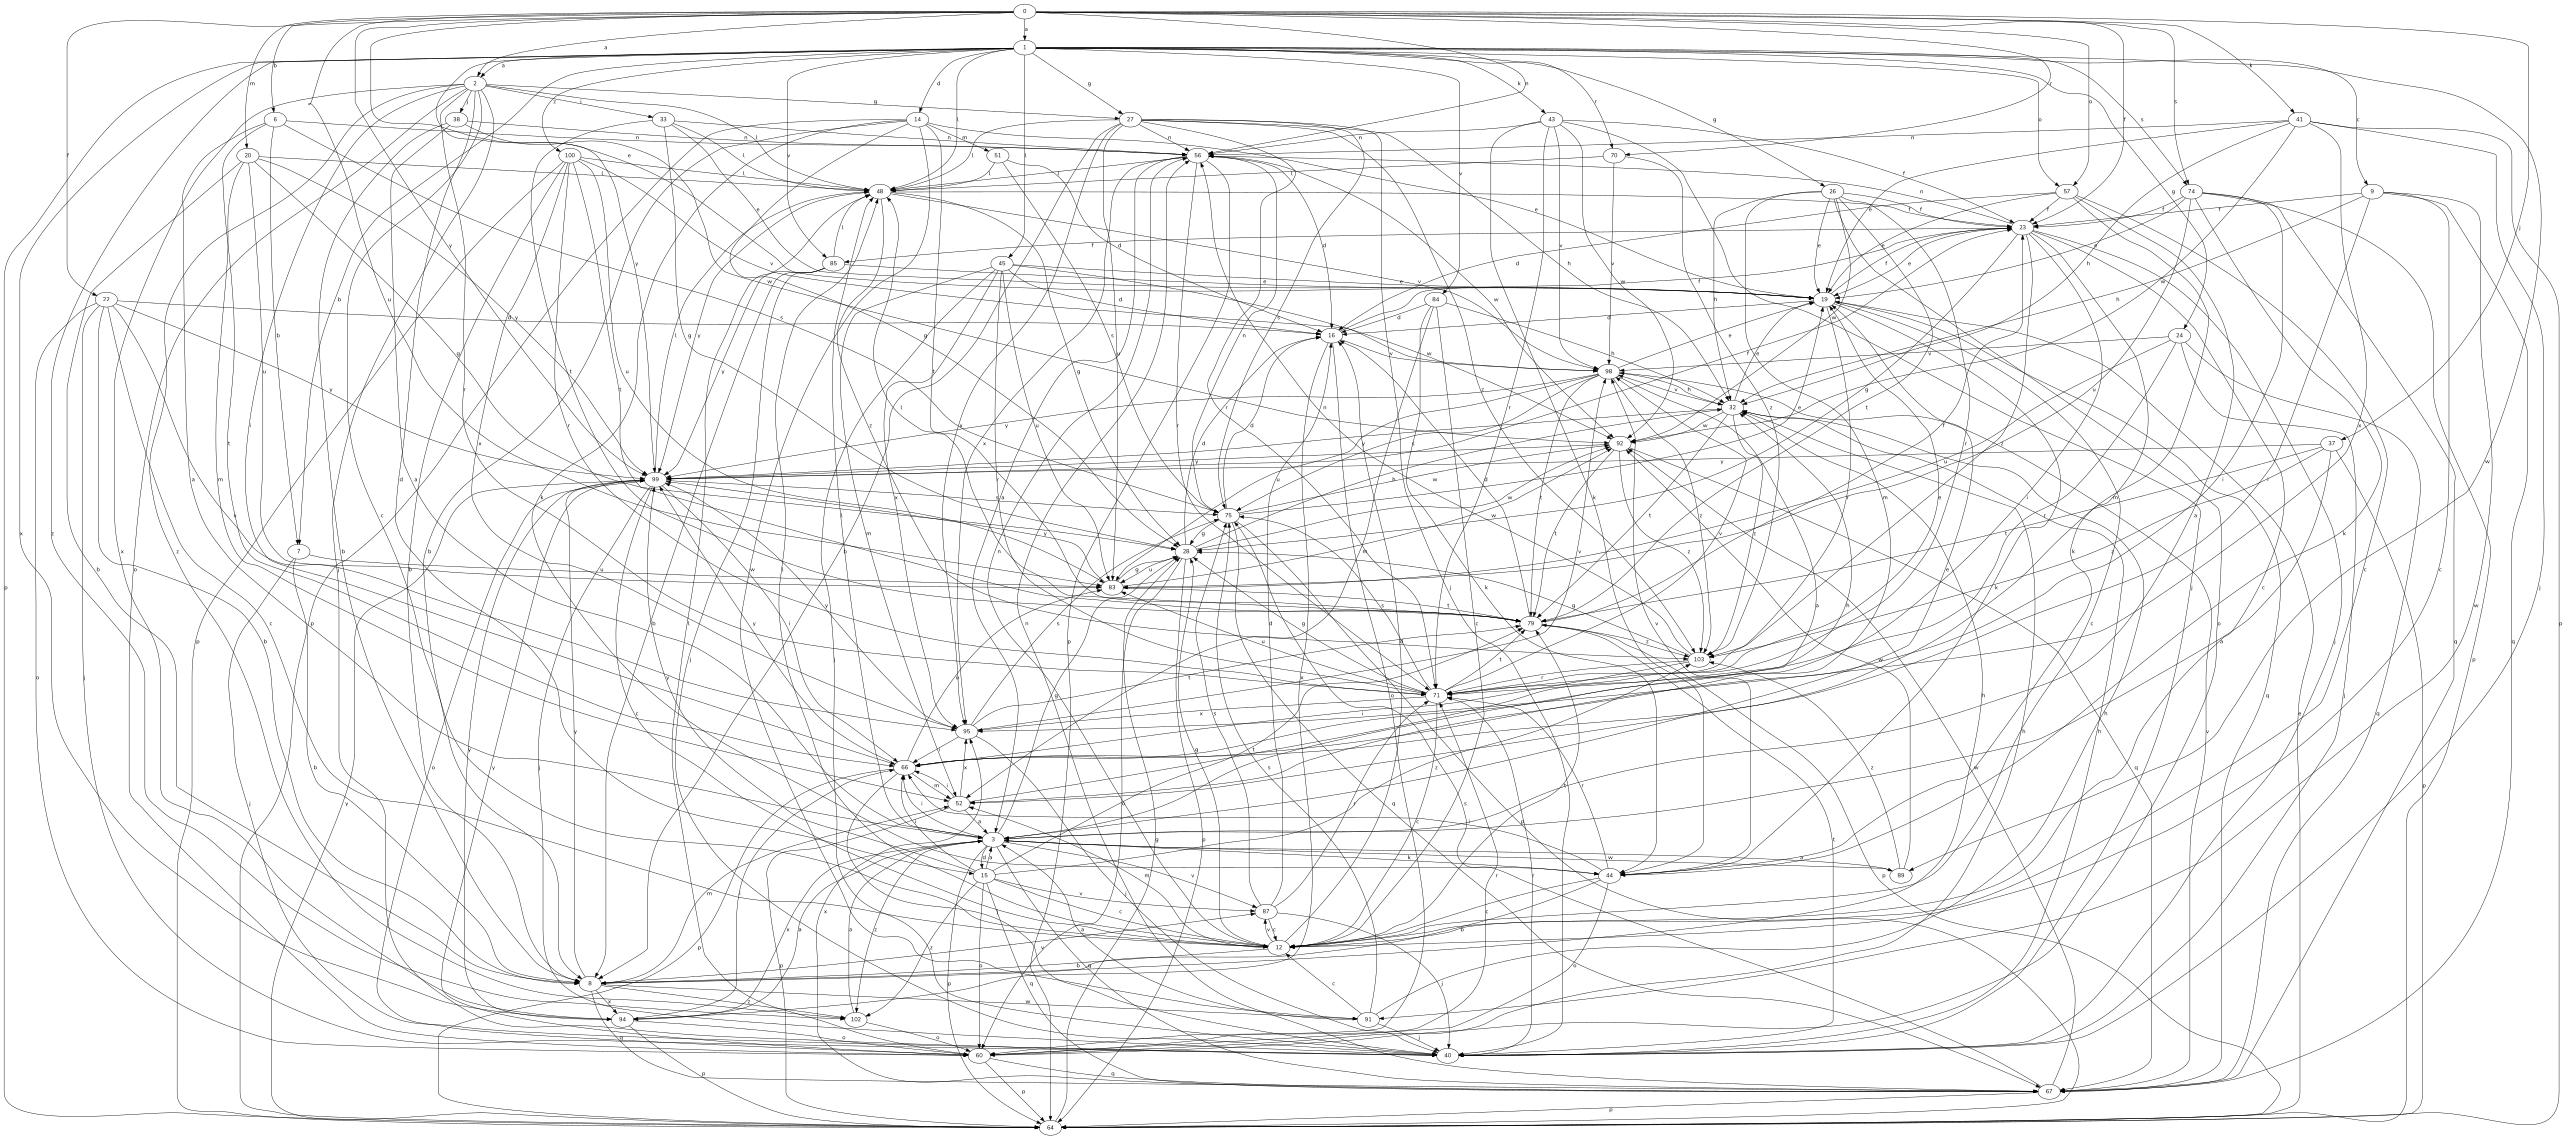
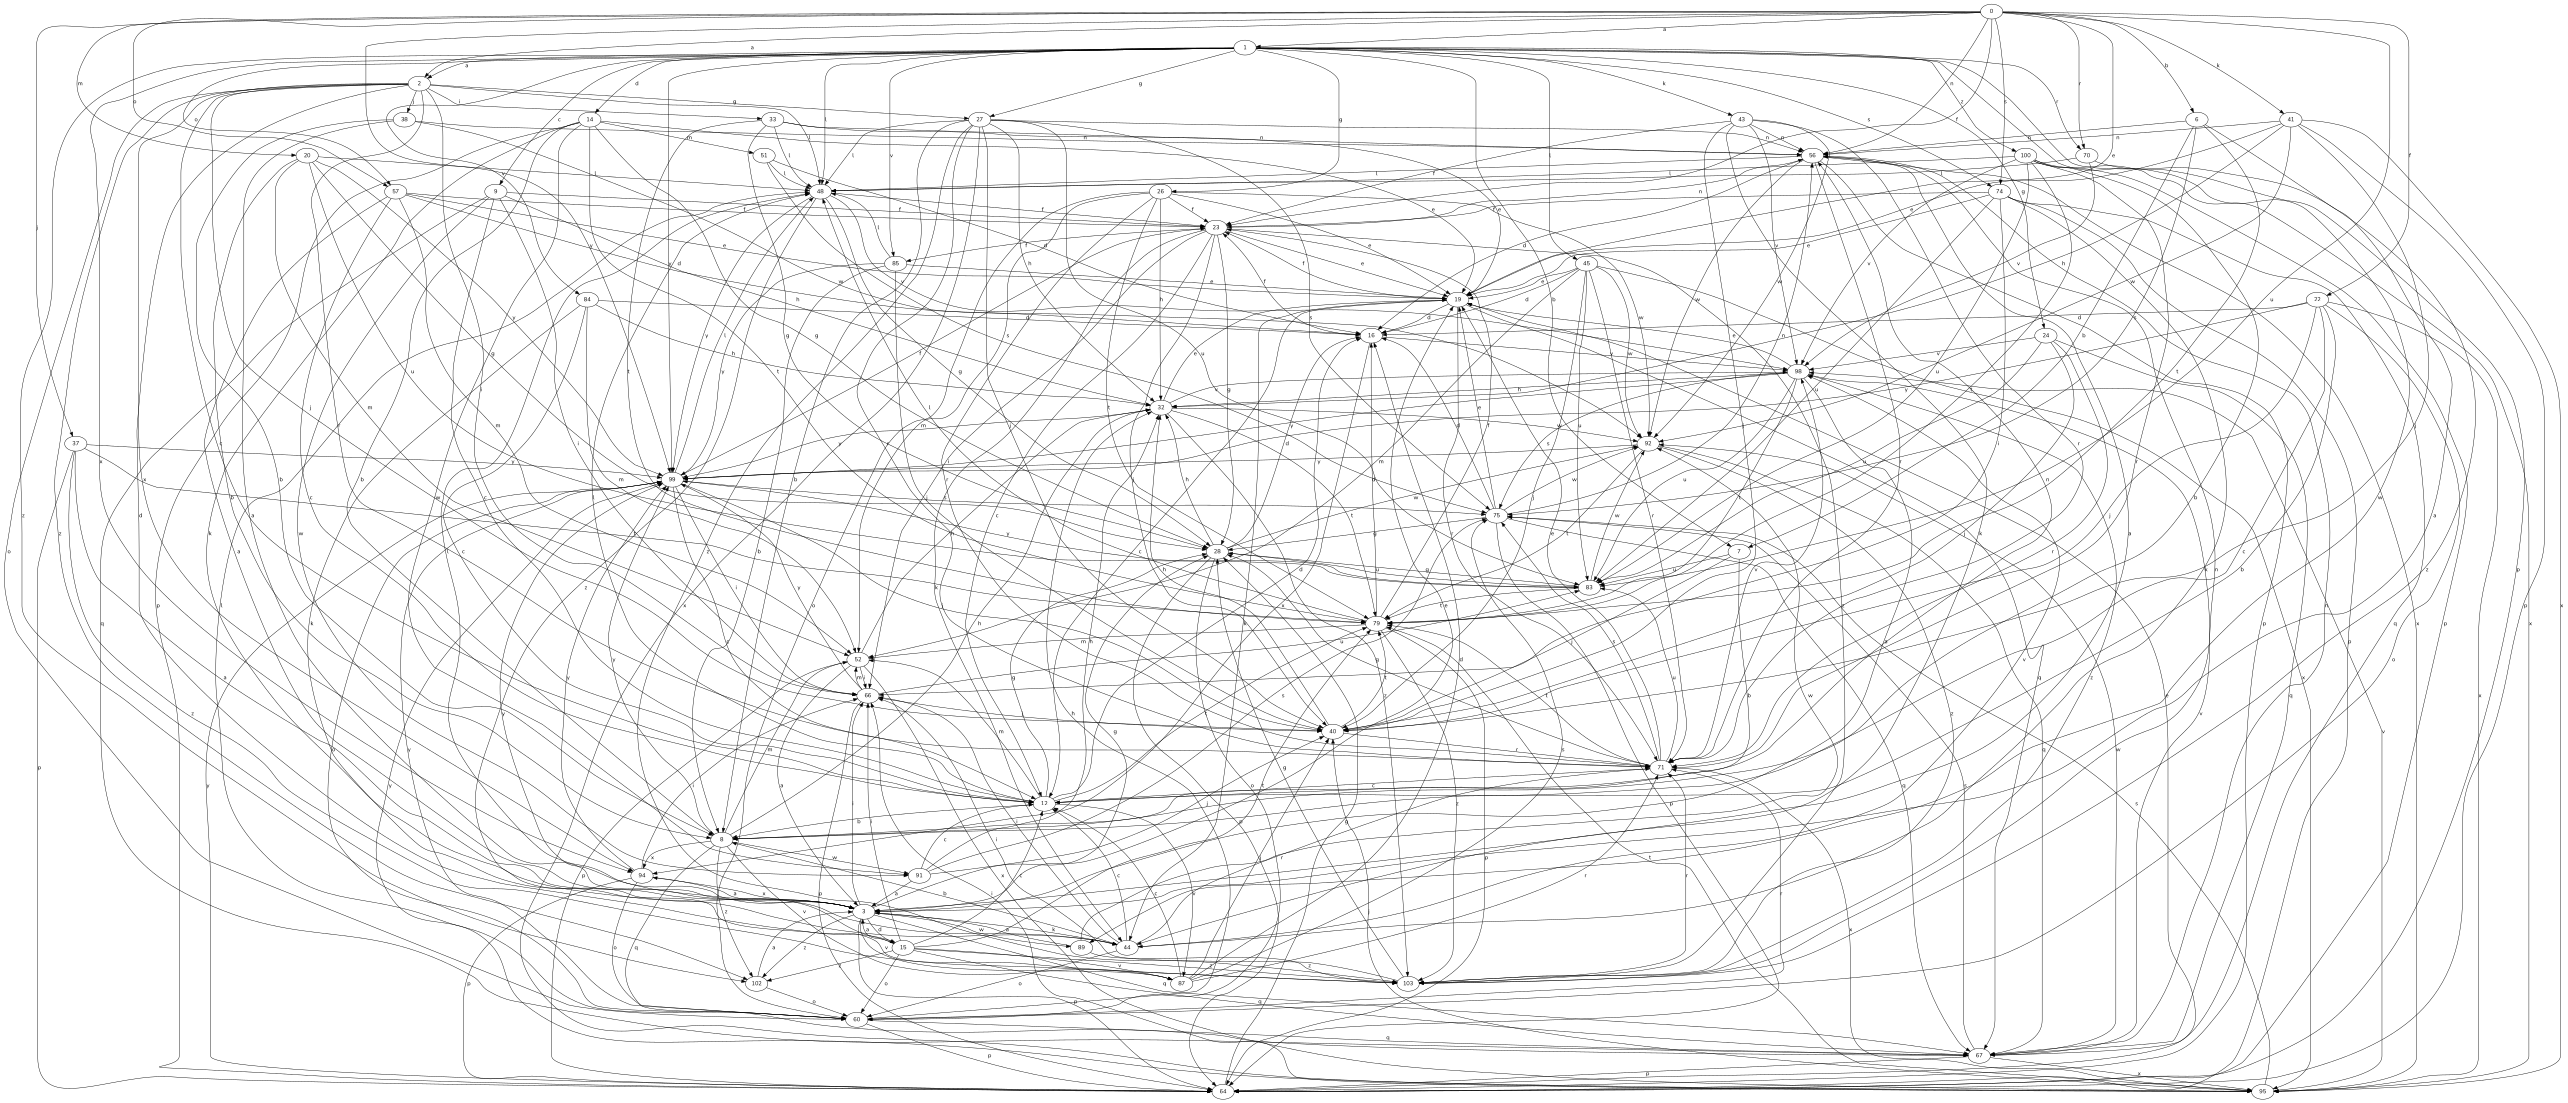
edge "6" -> "66": now "6" -> "79"
edge "79" -> "52": added, label "m"
edge "16" -> "60": removed, label "o"
